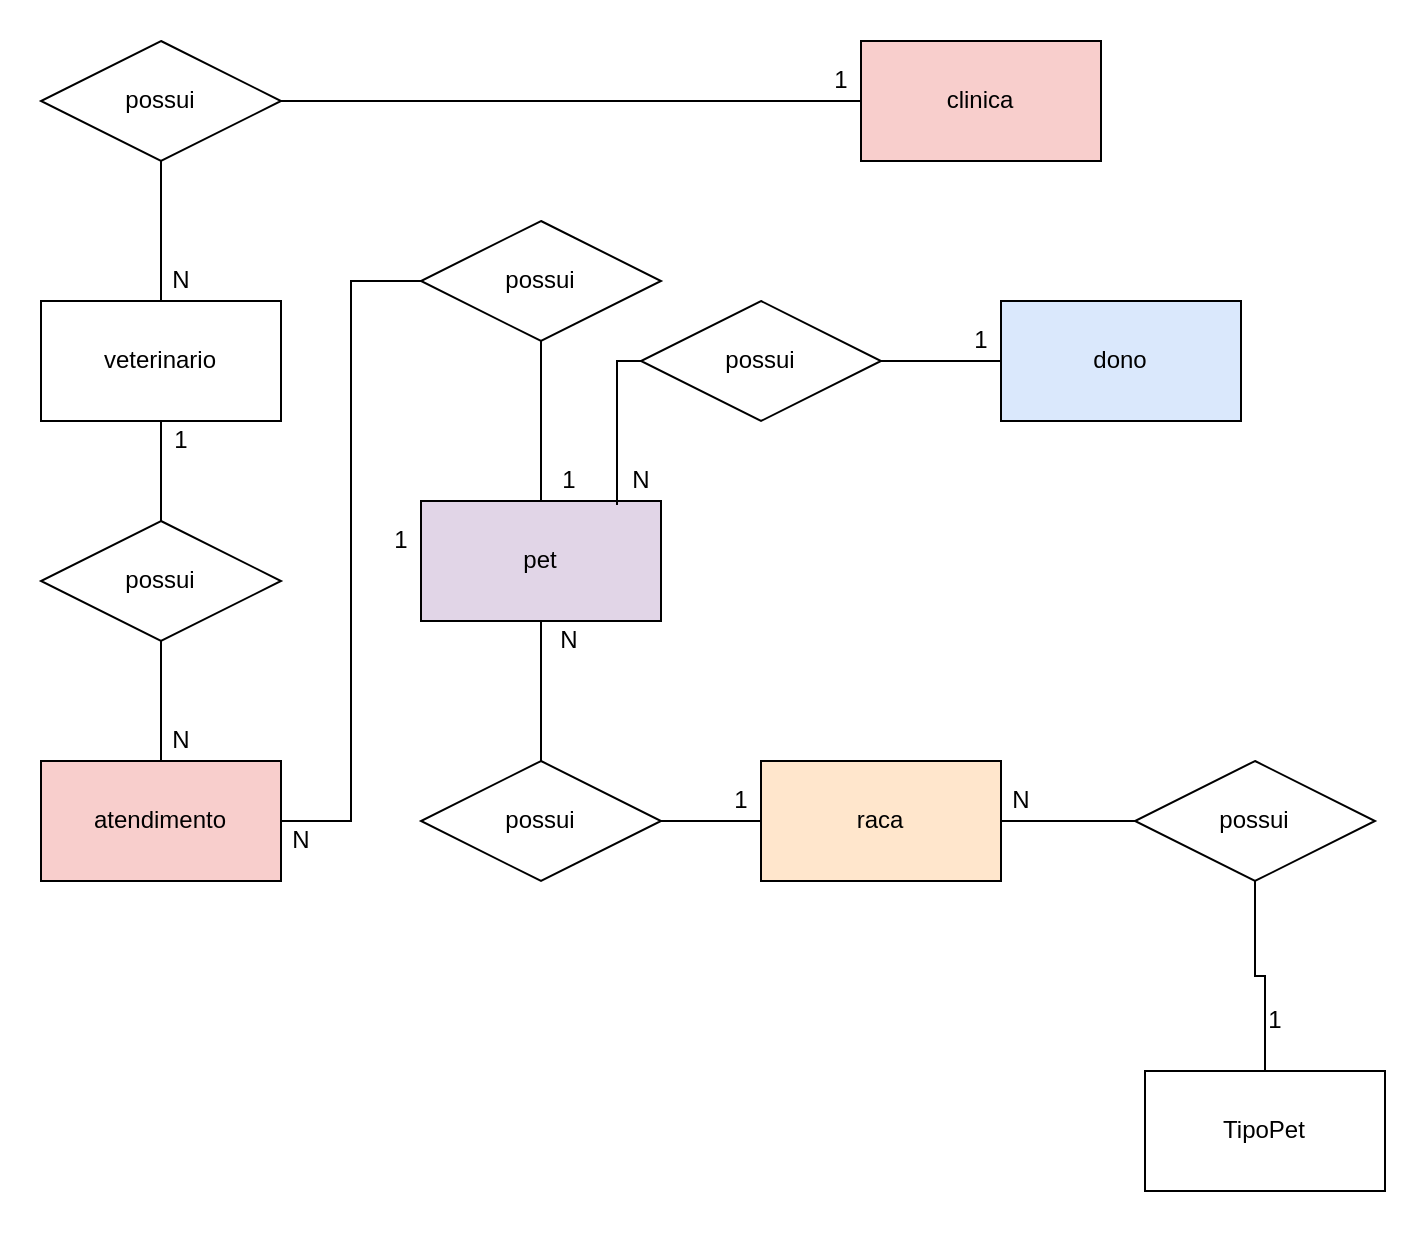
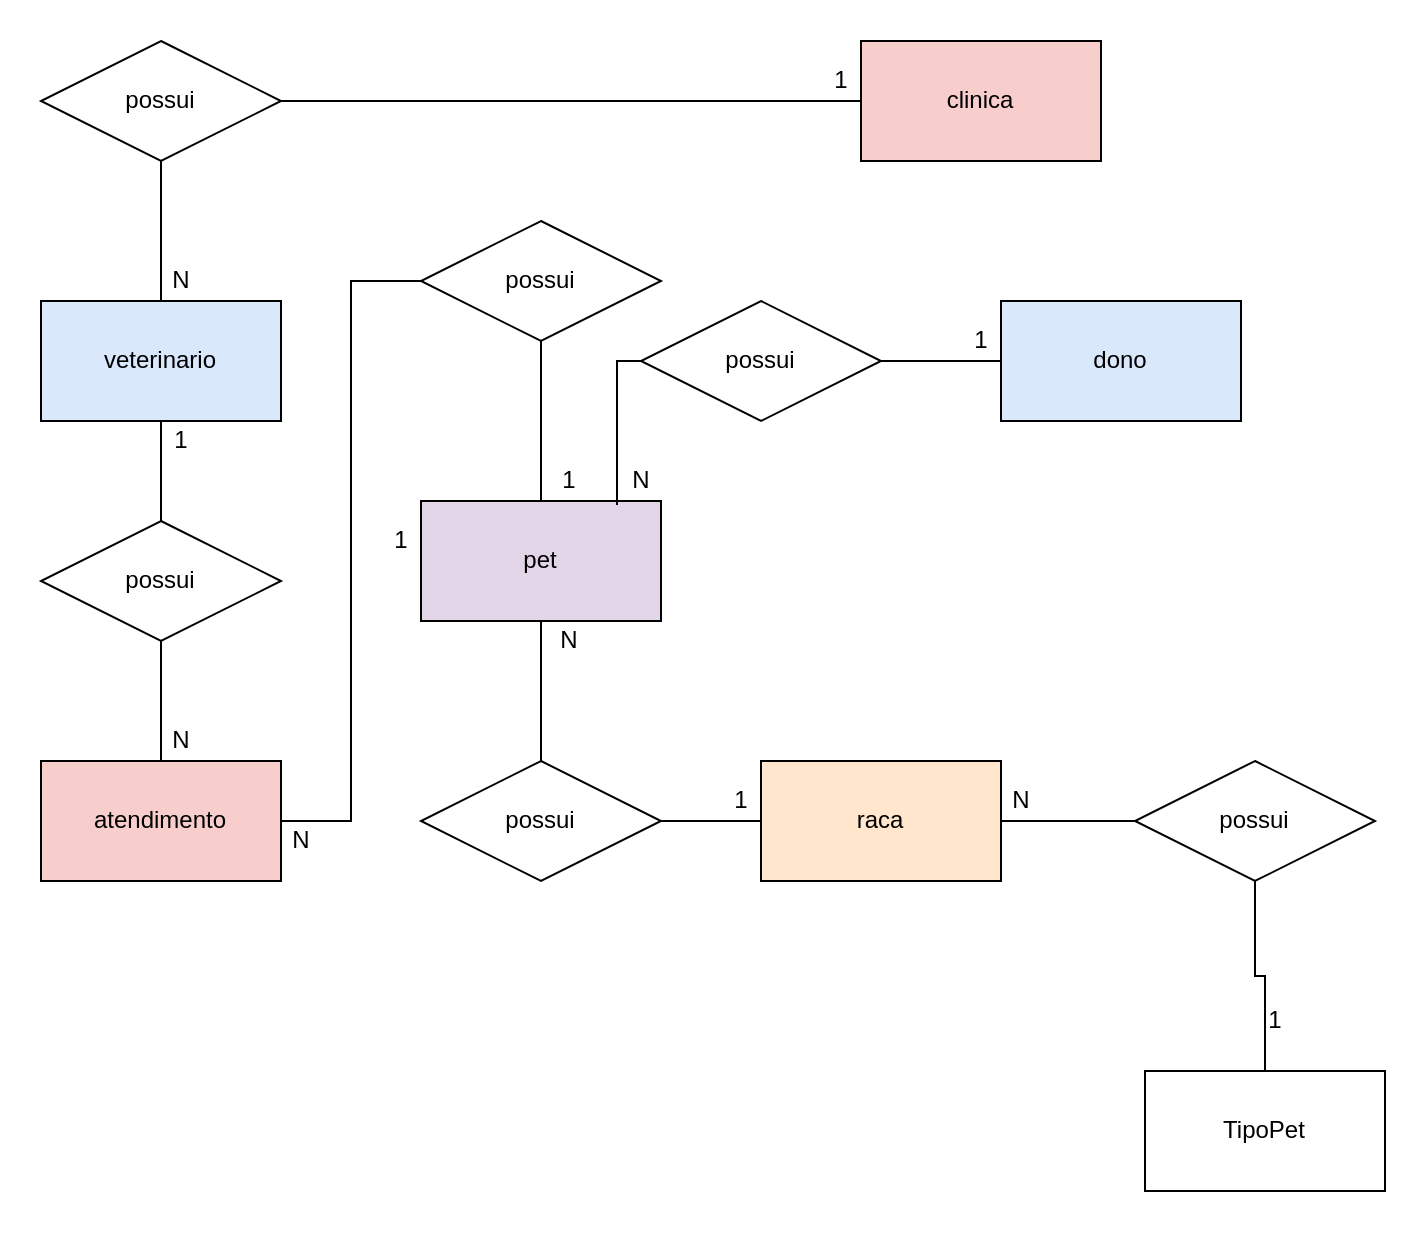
node "veterinario": fillcolor #ffffff -> #dae8fc
